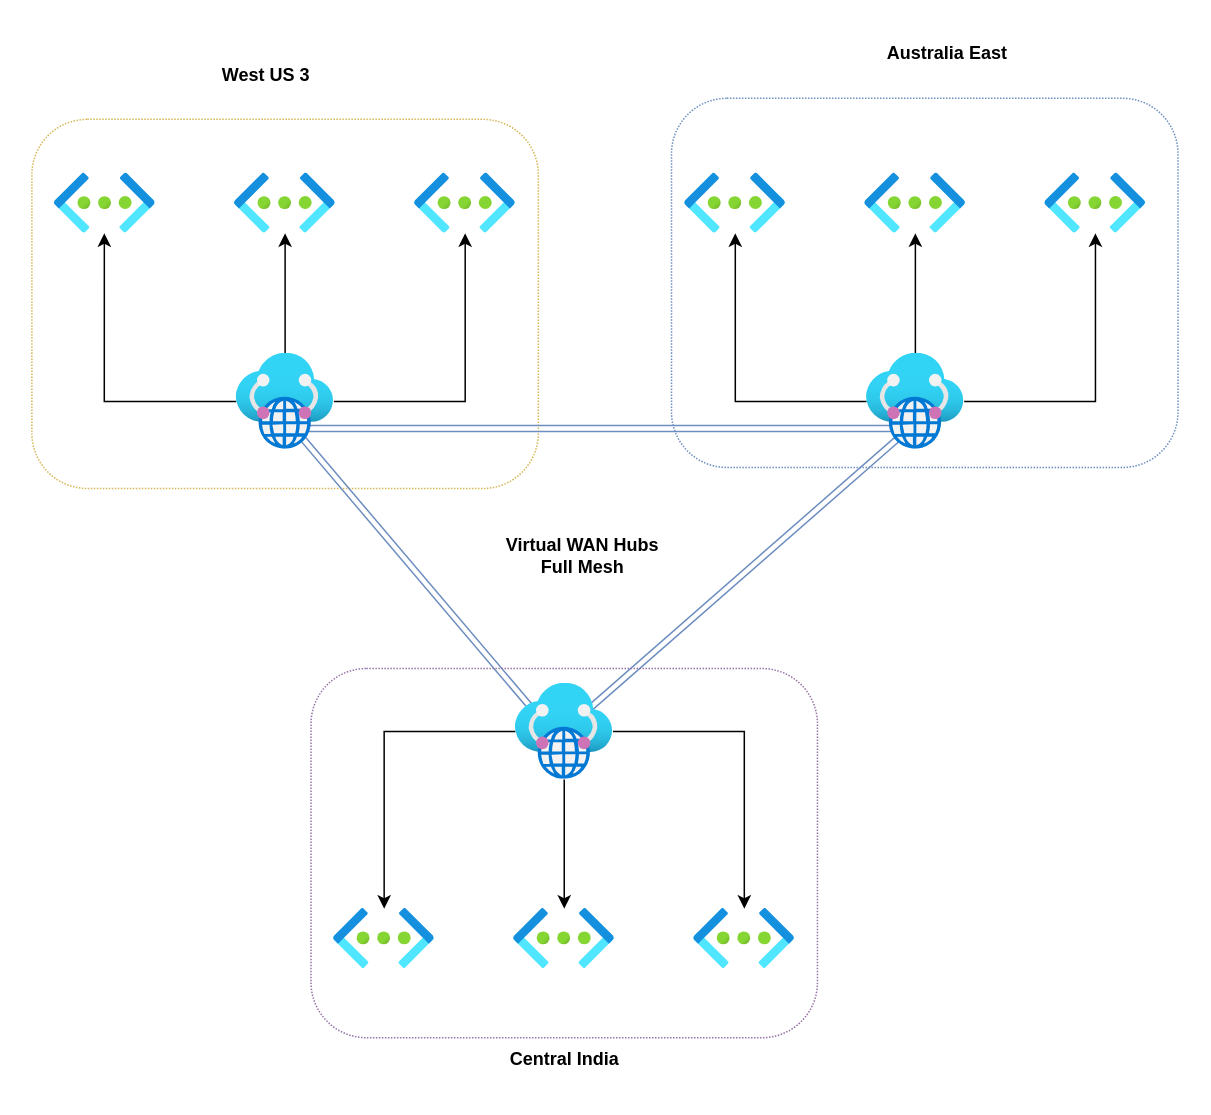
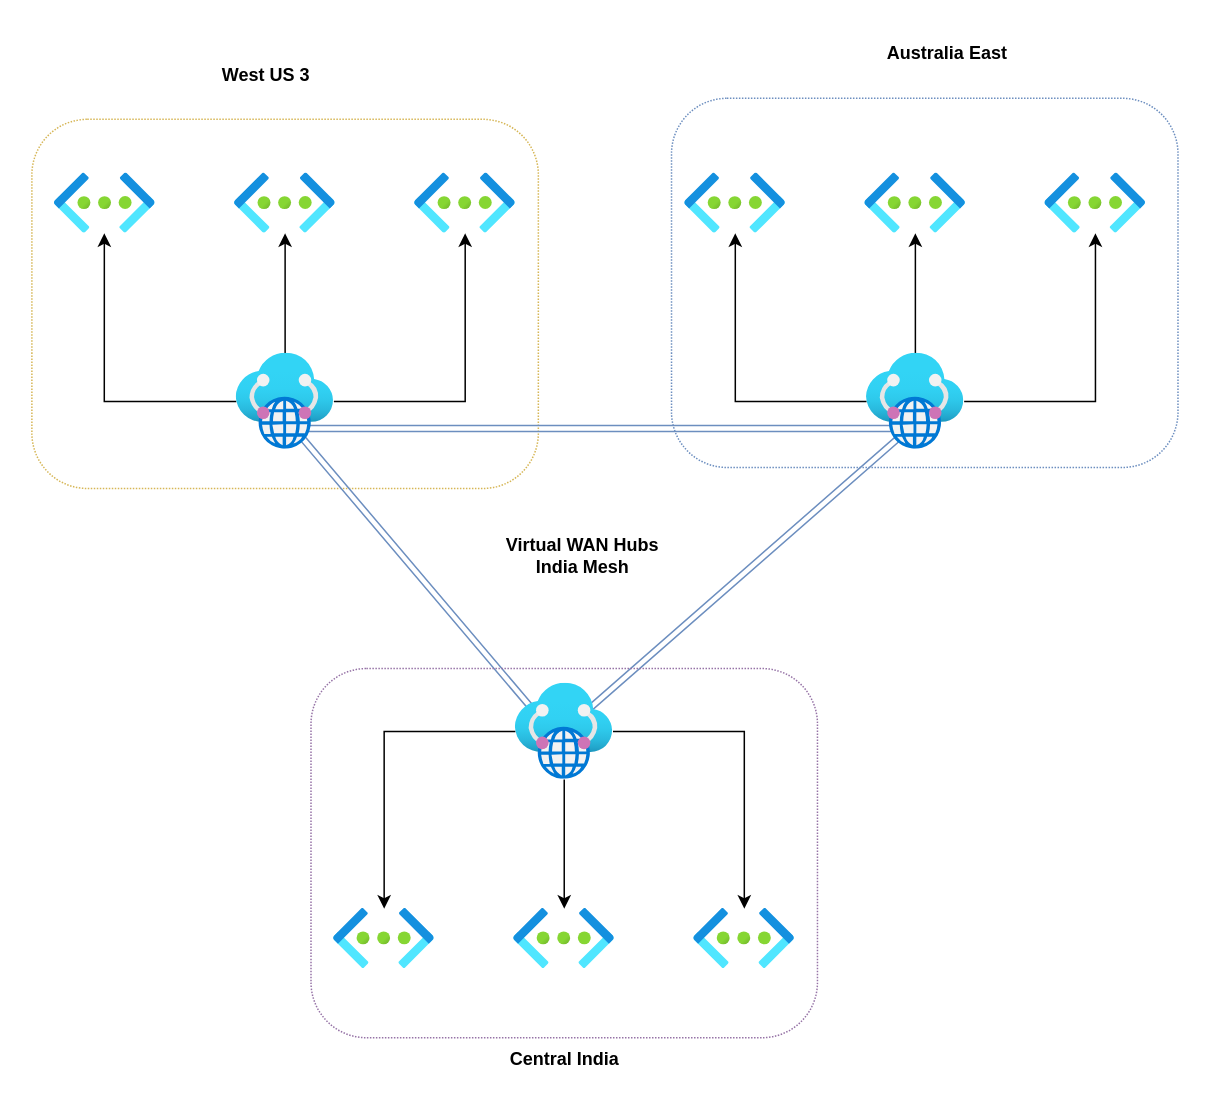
node "Virtual WAN Hubs Full Mesh": label "Virtual WAN Hubs Full Mesh" -> "Virtual WAN Hubs India Mesh"
